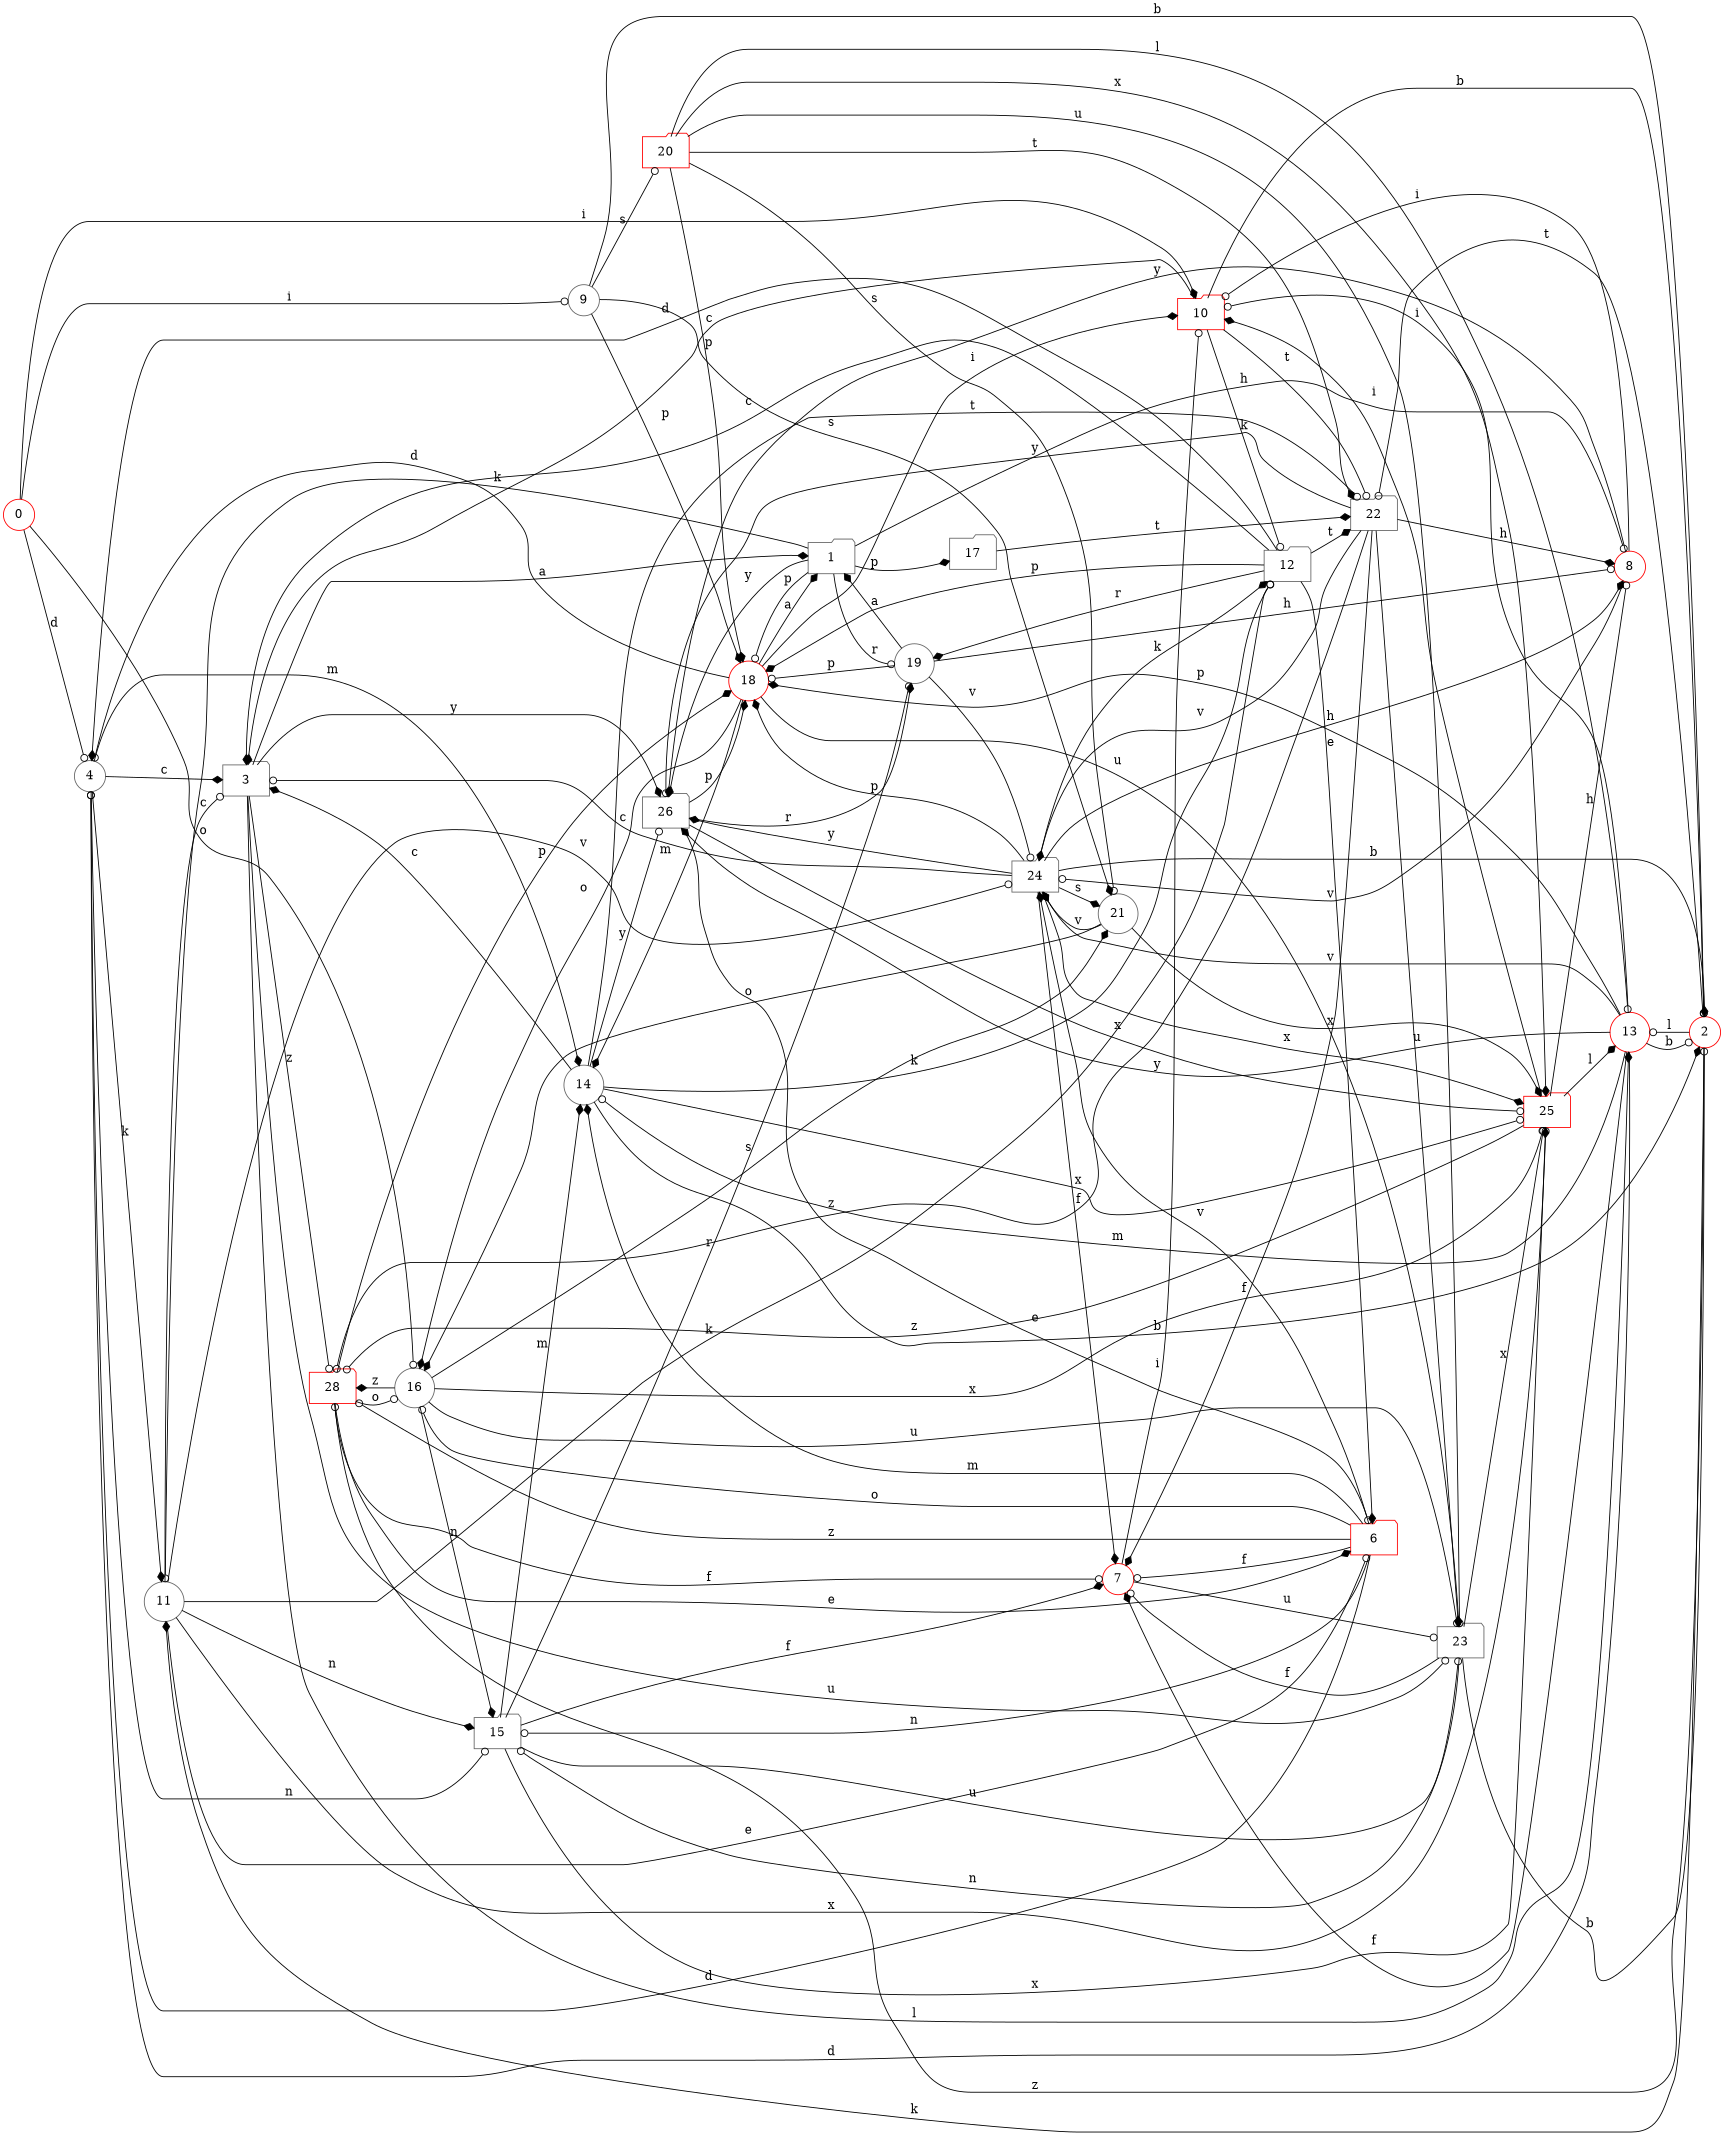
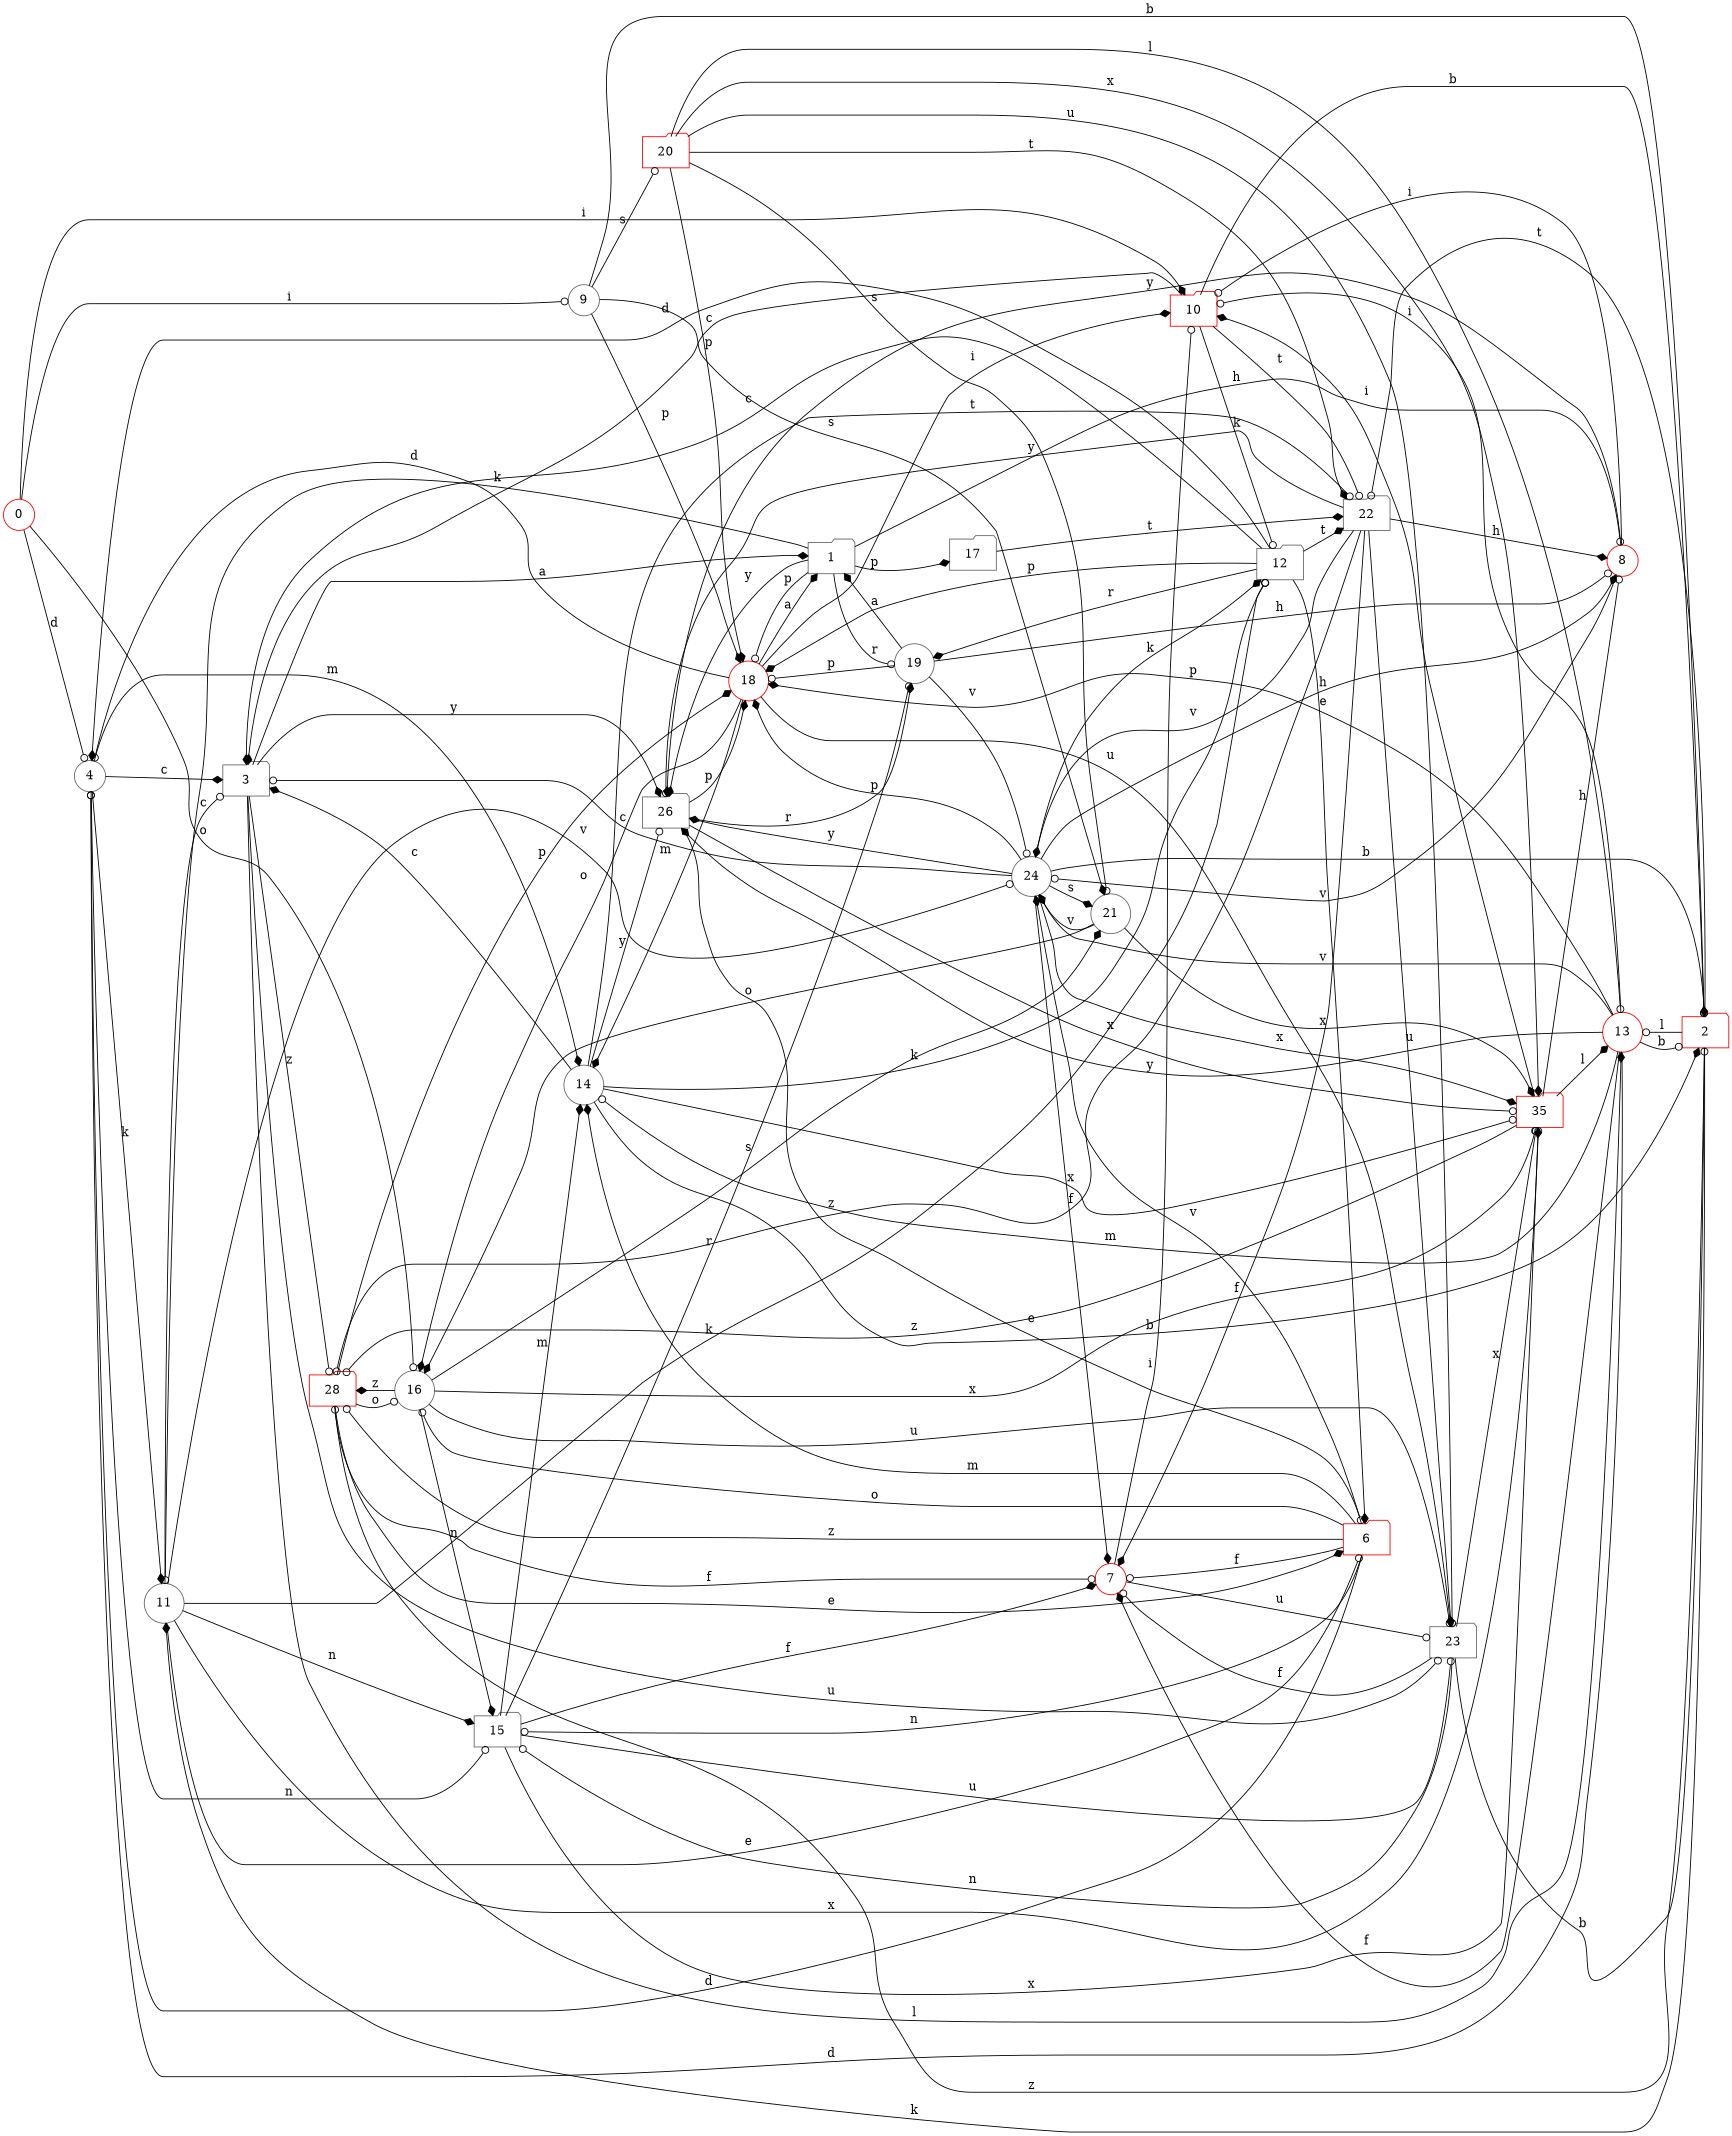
node "24": shape folder -> circle
node "2": shape circle -> folder
node "25": label "25" -> "35"
